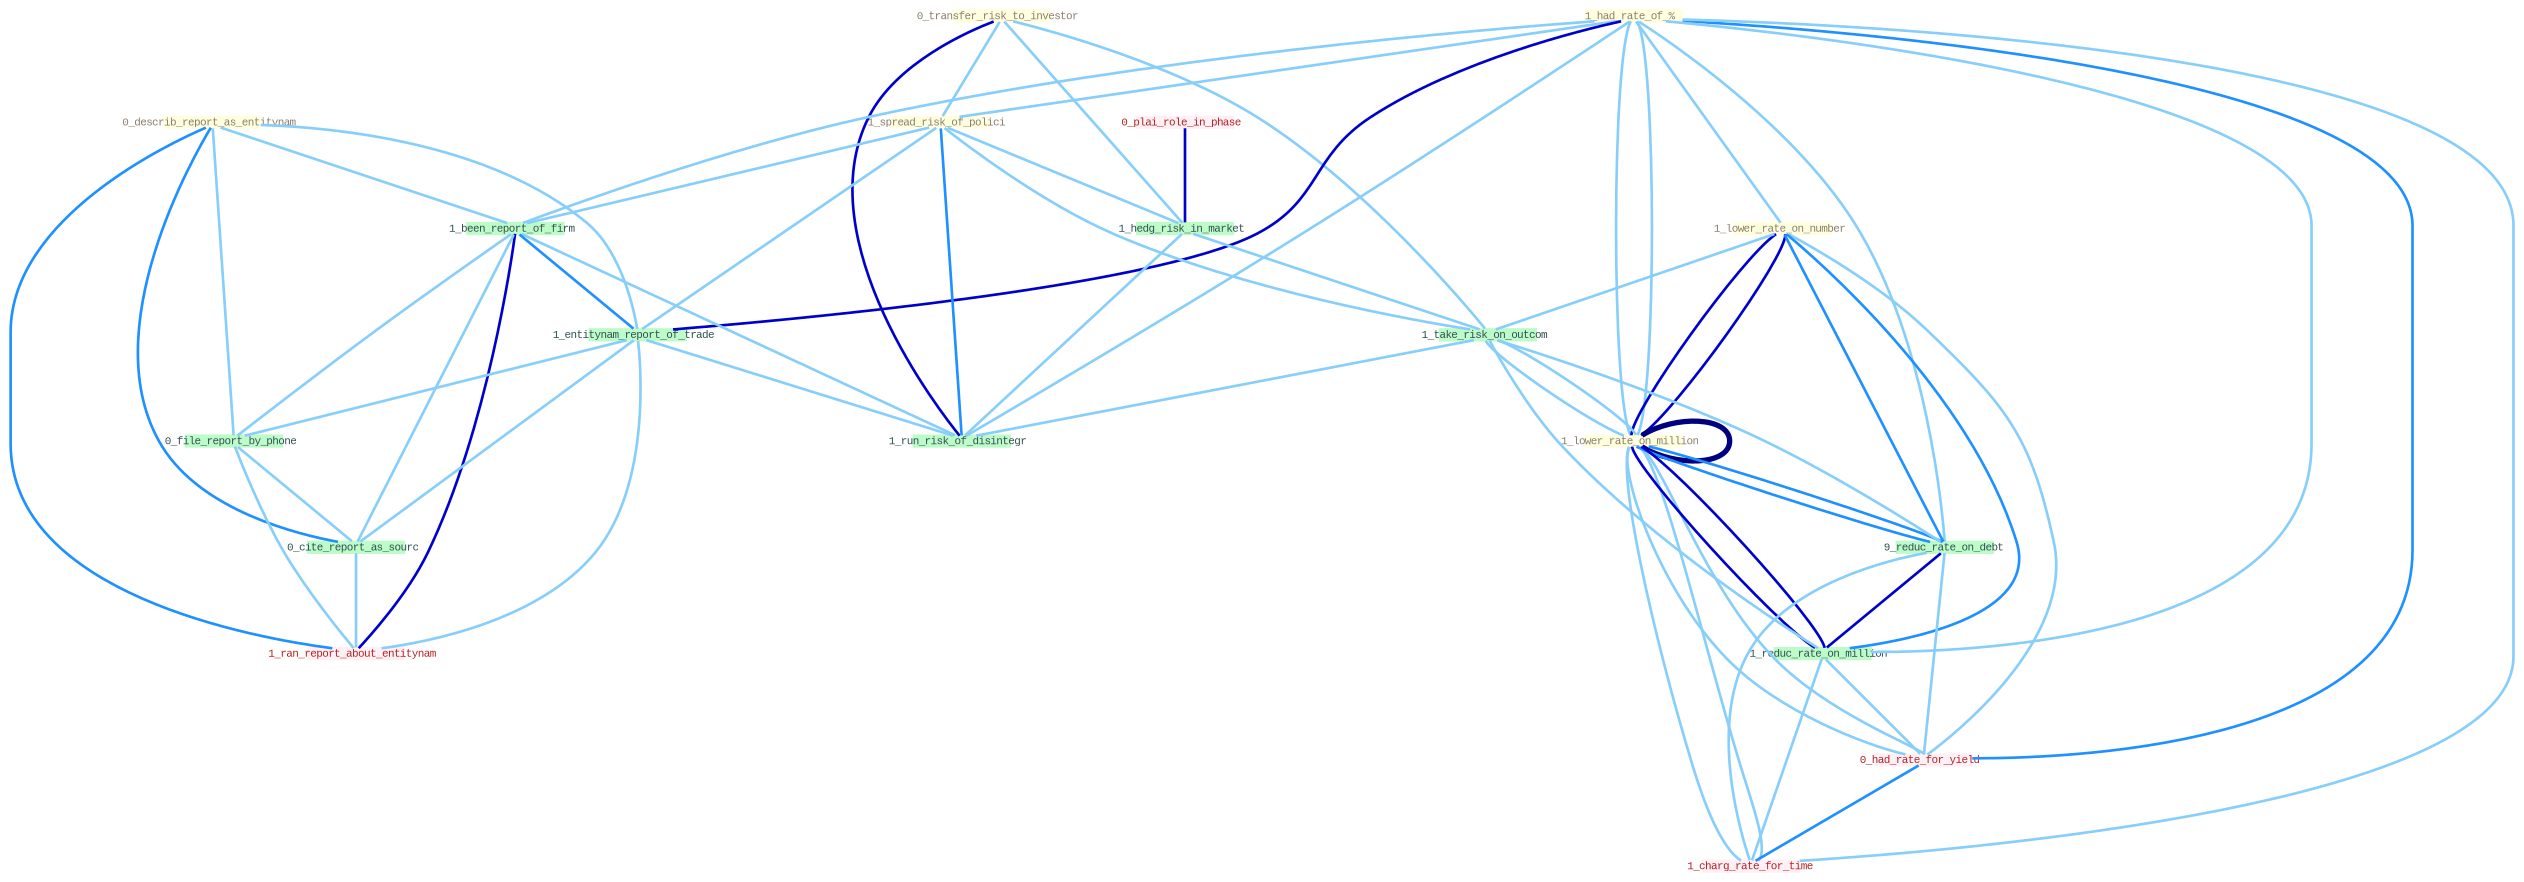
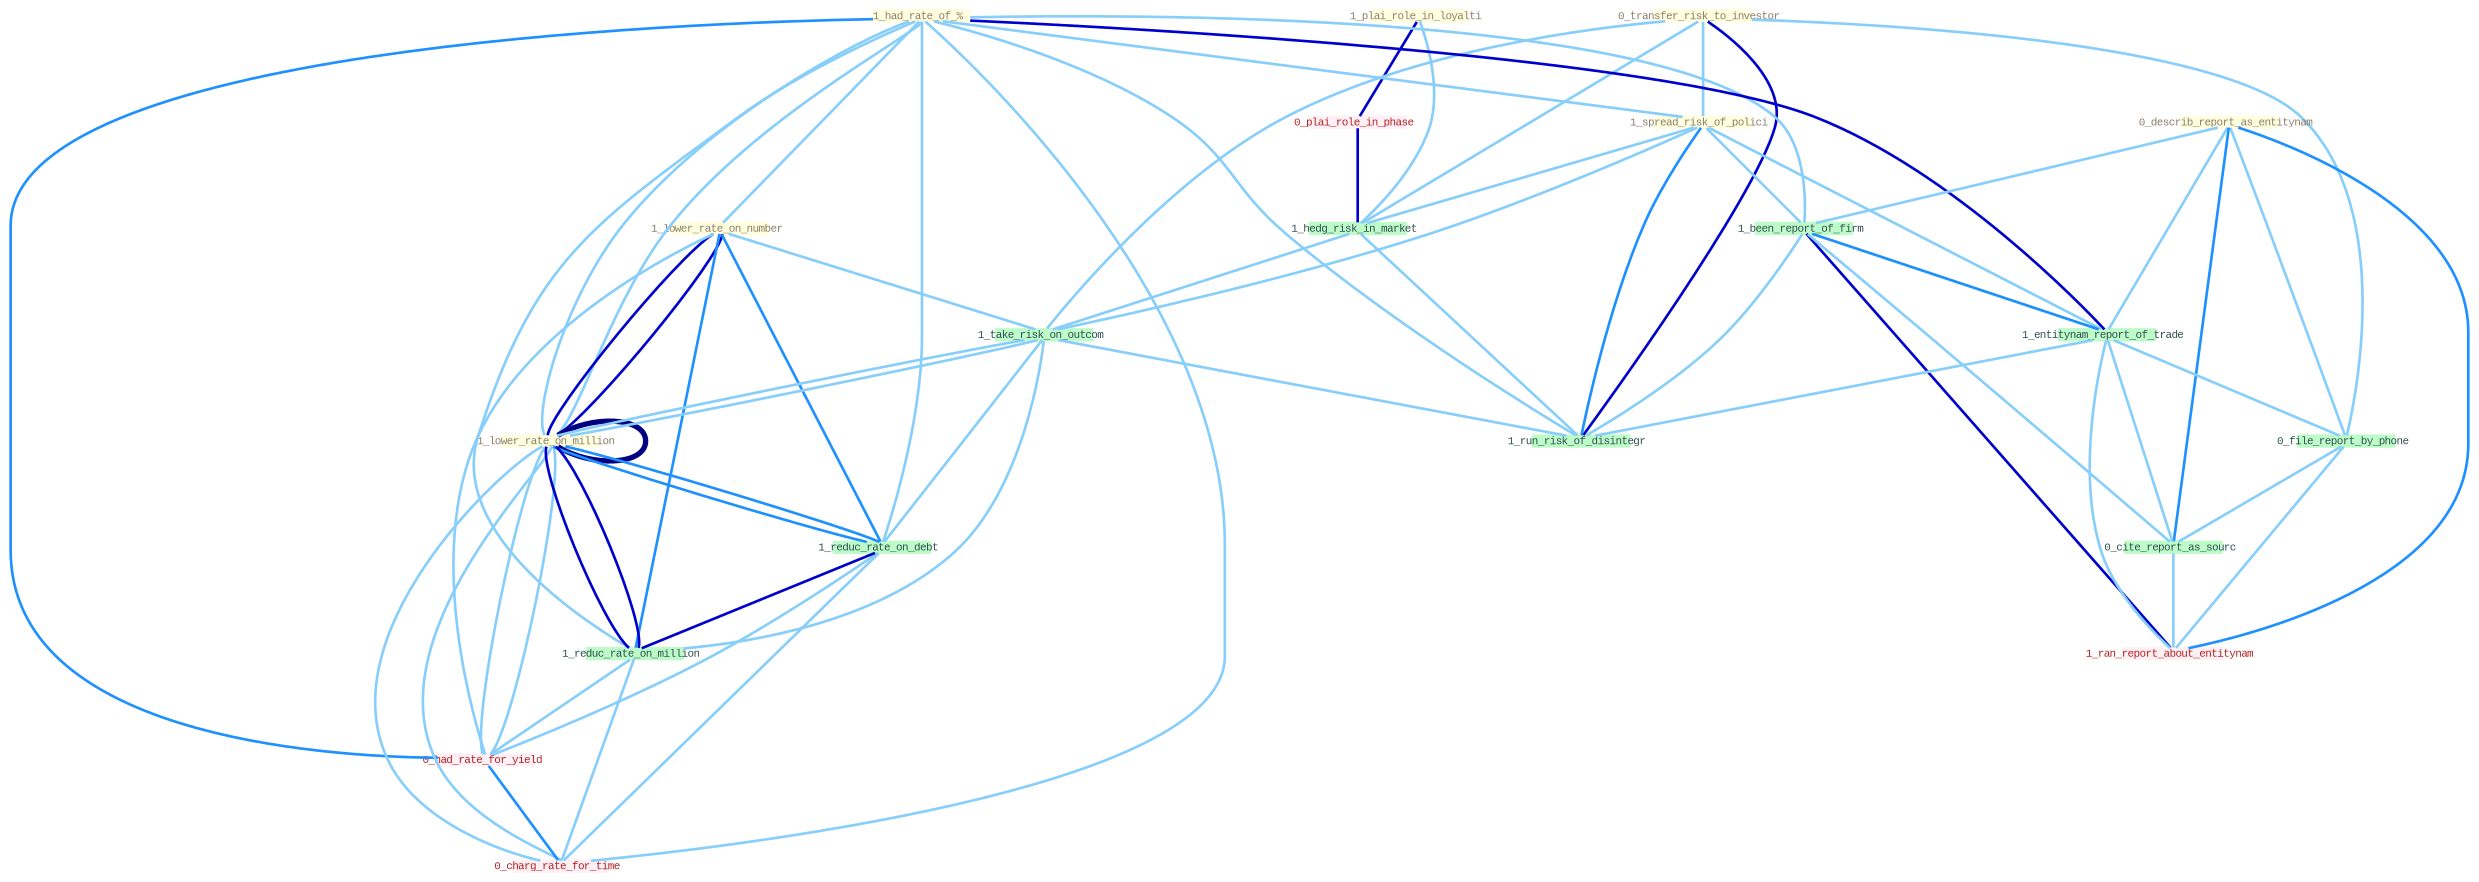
node "1_plai_role_in_loyalti": added
edge "1_been_report_of_firm" -- "0_file_report_by_phone": now "0_transfer_risk_to_investor" -- "0_file_report_by_phone"
node "9_reduc_rate_on_debt": label "9_reduc_rate_on_debt" -> "1_reduc_rate_on_debt"
node "1_charg_rate_for_time": label "1_charg_rate_for_time" -> "0_charg_rate_for_time"
